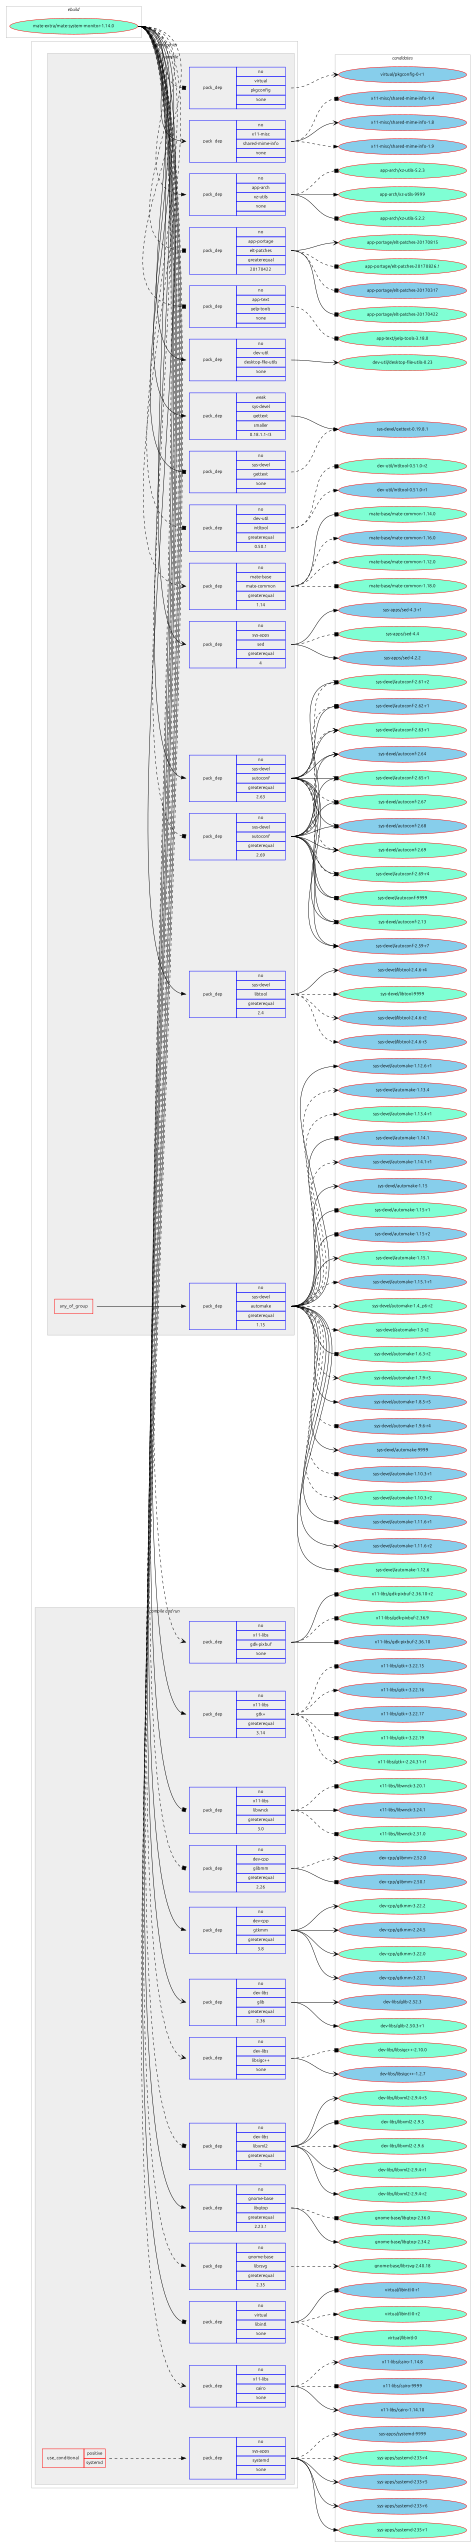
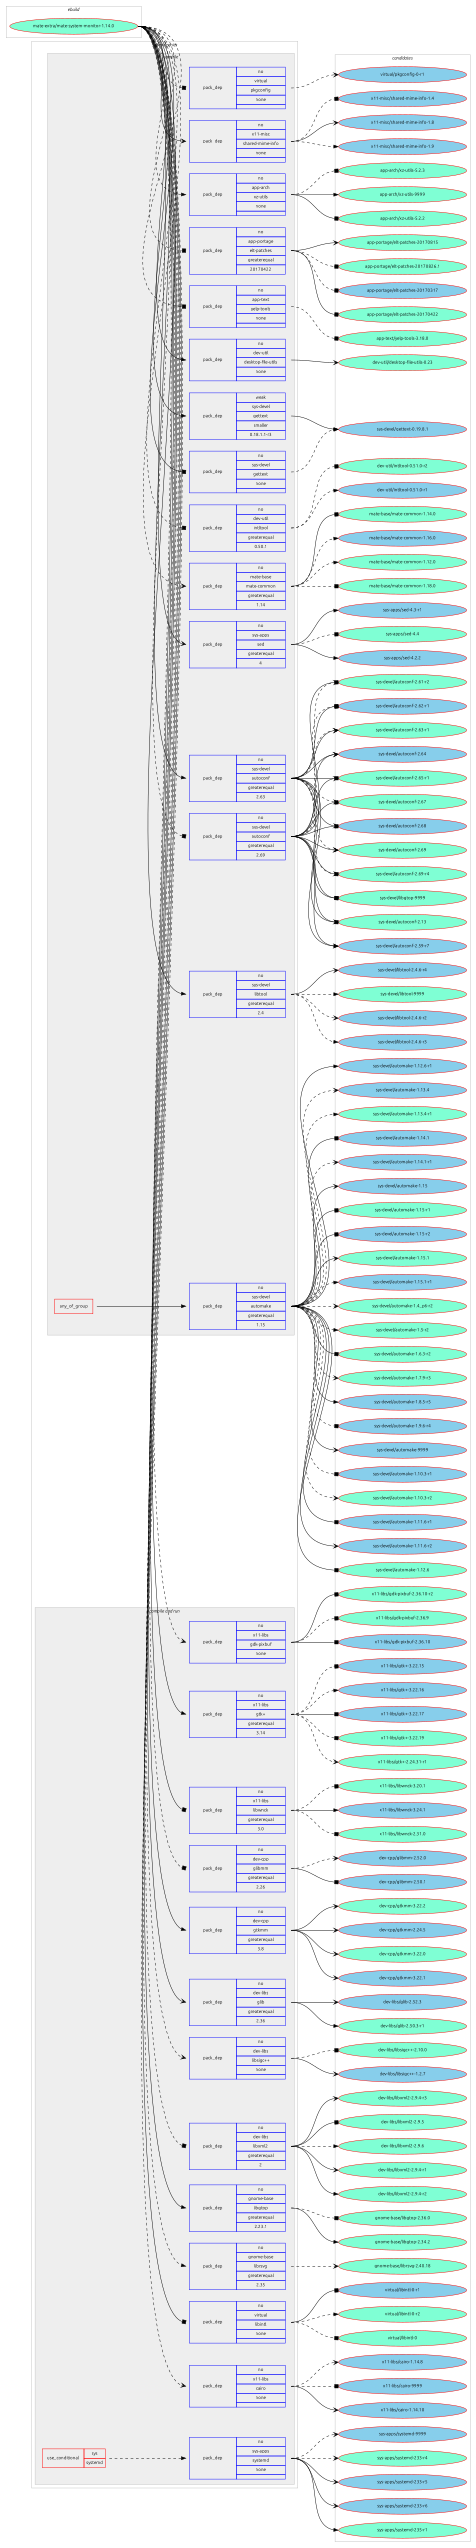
node "sys-devel/autoconf-9999": label "sys-devel/autoconf-9999" -> "sys-devel/libgtop-9999"
node "use_conditional": text "positive" -> "sys"
